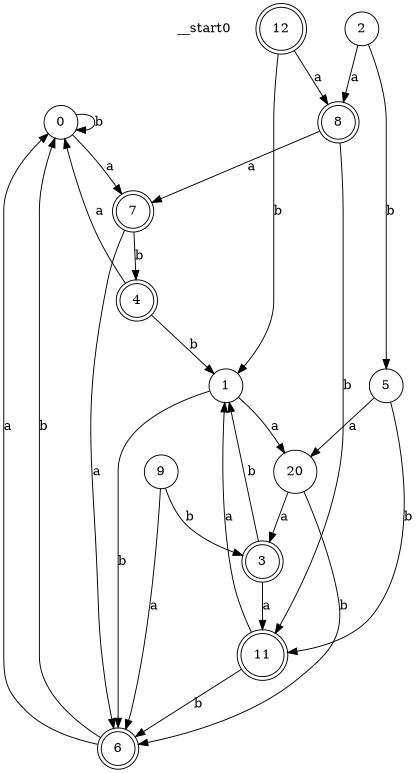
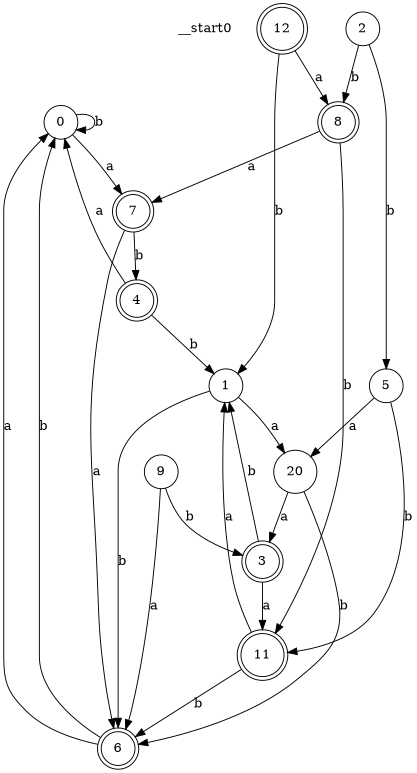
edge "2" -> "8": label "a" -> "b"
